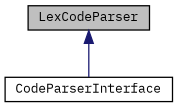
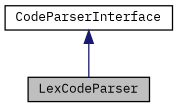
edge "CodeParserInterface" -> "LexCodeParser": reversed
